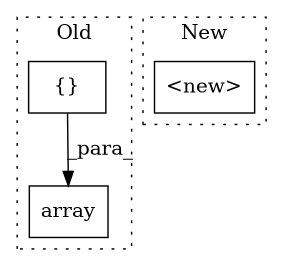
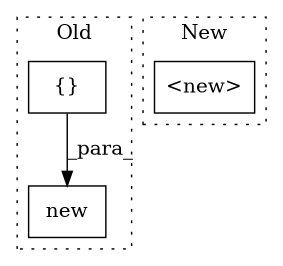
node "array": label "array" -> "new"
